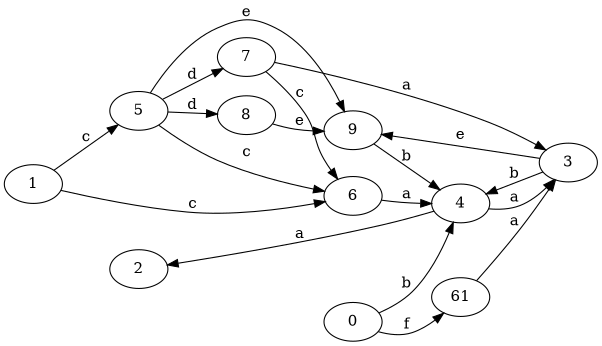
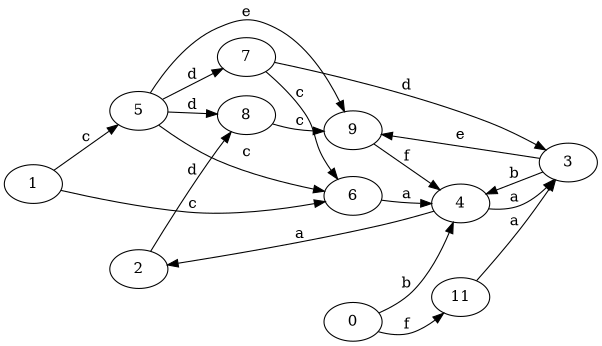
edge "7" -> "3": label "a" -> "d"
edge "8" -> "9": label "e" -> "c"
edge "9" -> "4": label "b" -> "f"
edge "2" -> "8": added, label "d"
node "61": label "61" -> "11"
